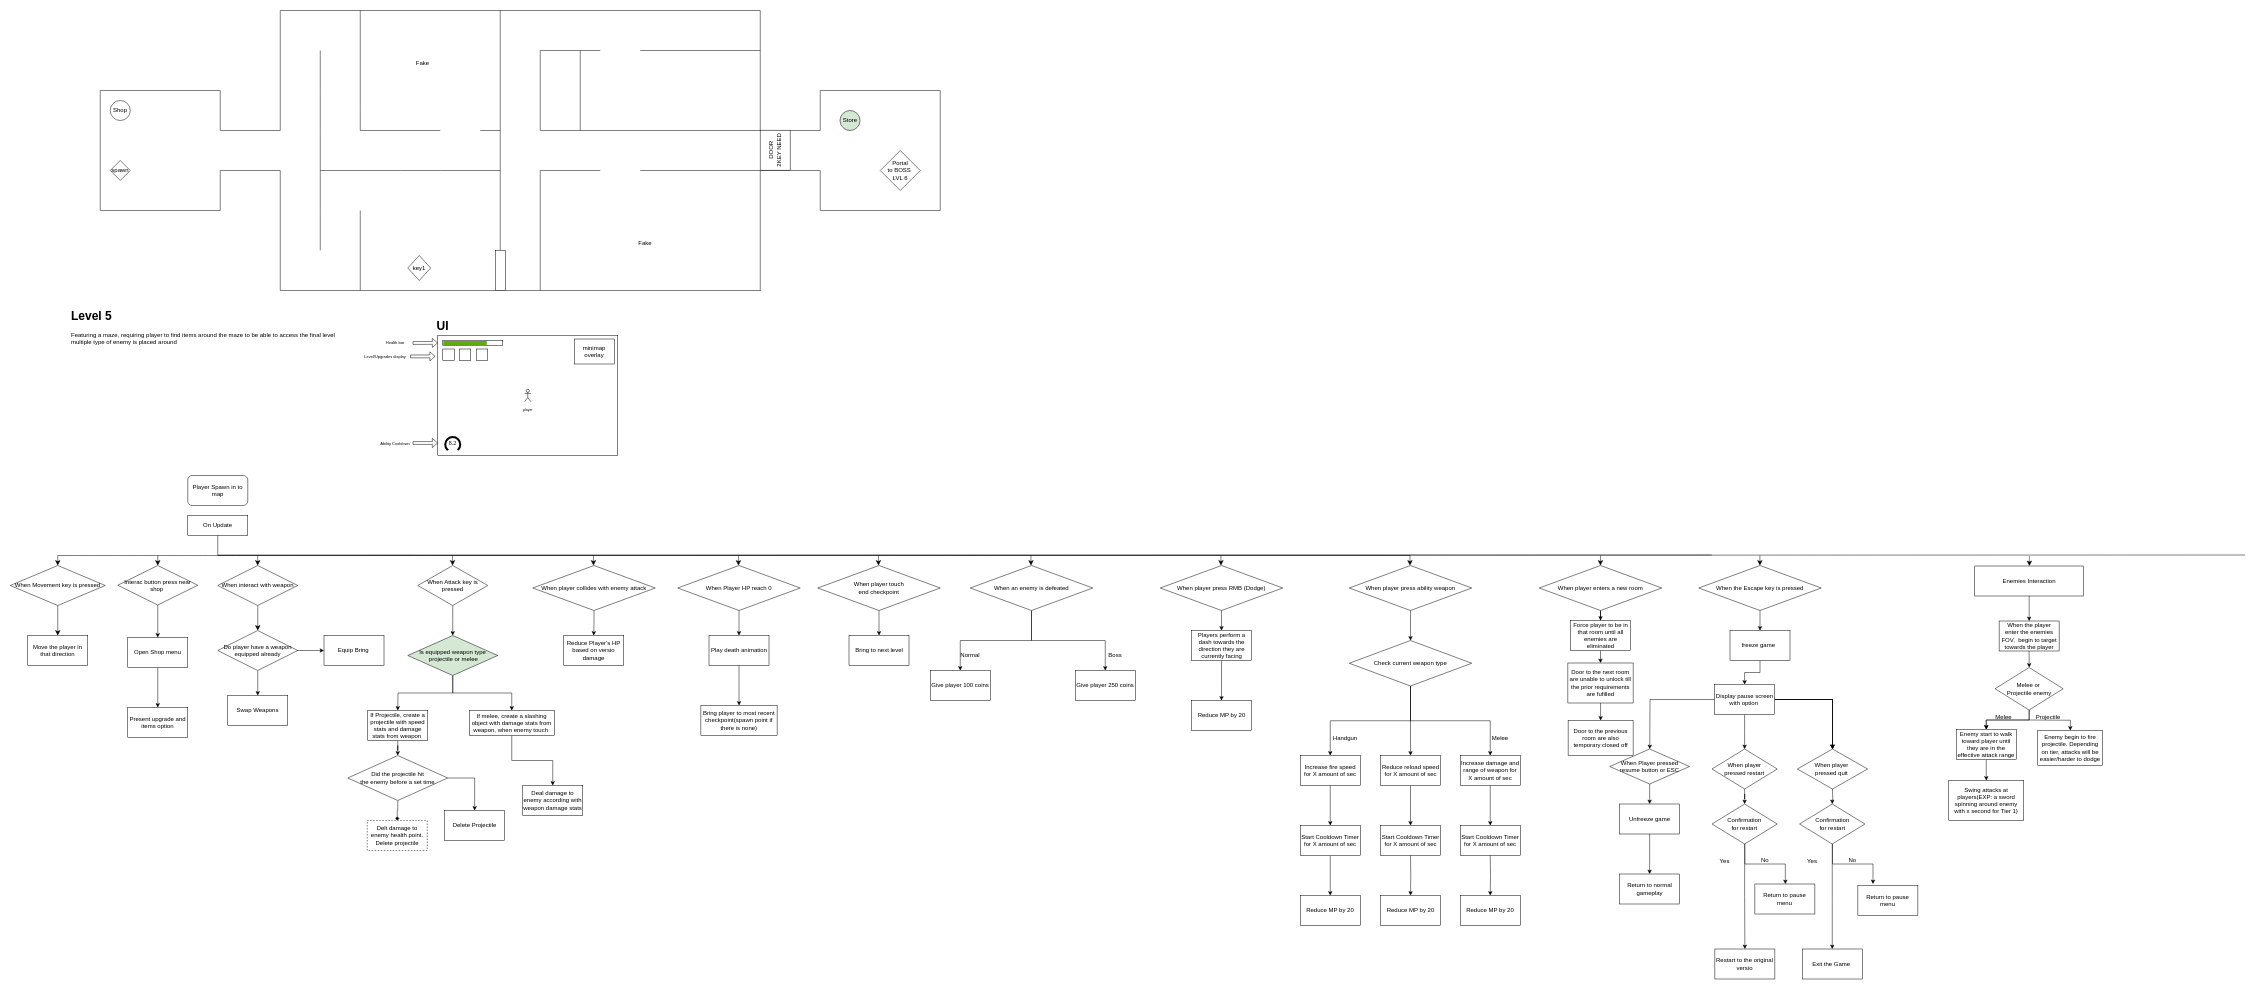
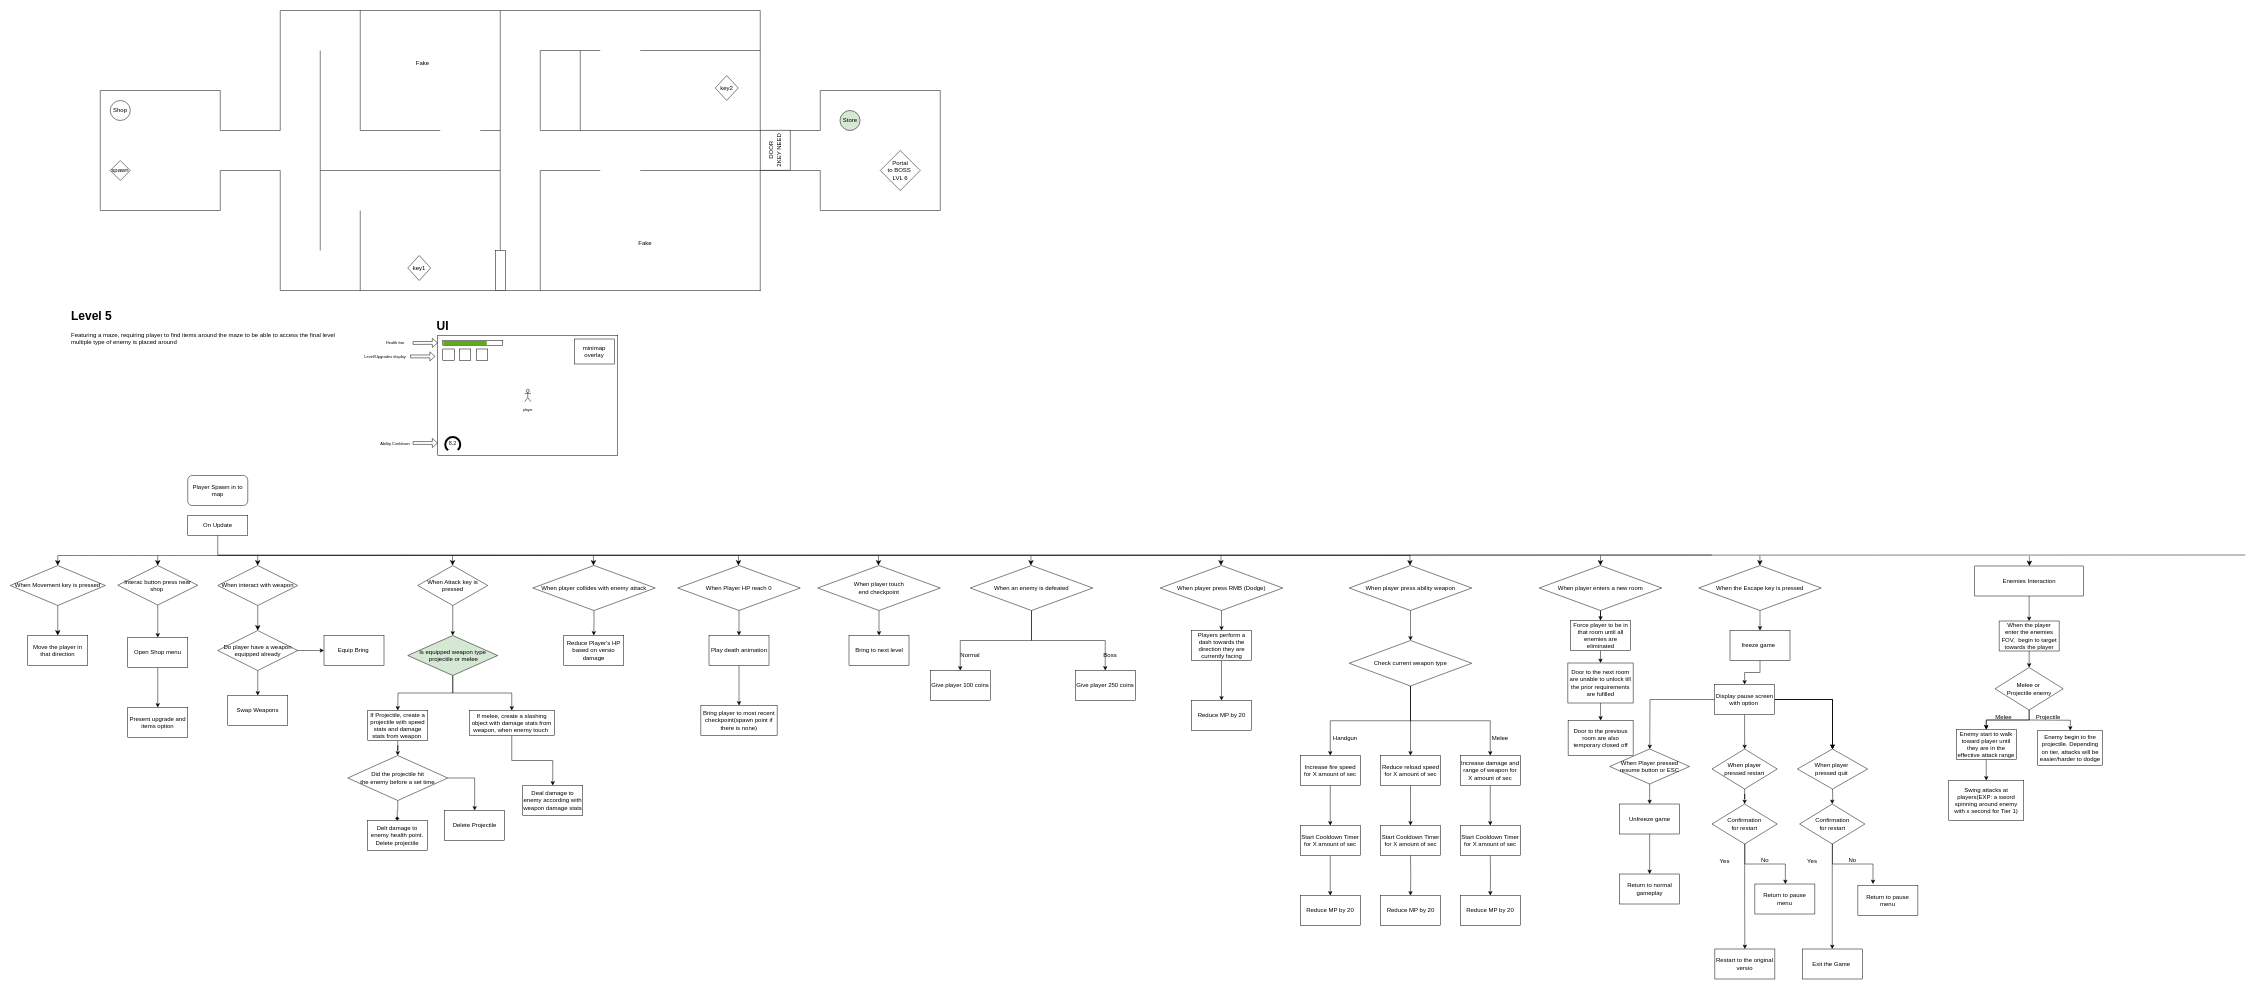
node "key2": added
node "Boss": moved (1115, 655) -> (1110, 655)
node "Delt damage to enemy health point. Delete projectile": style dashed -> solid
